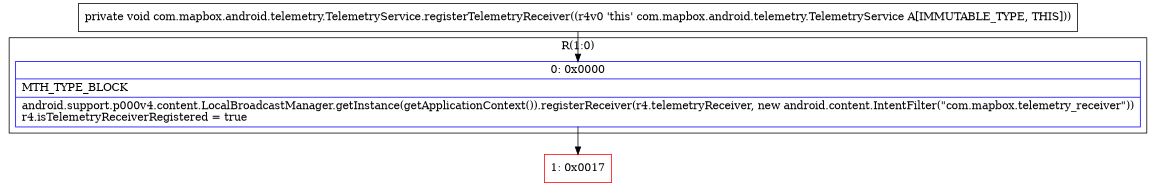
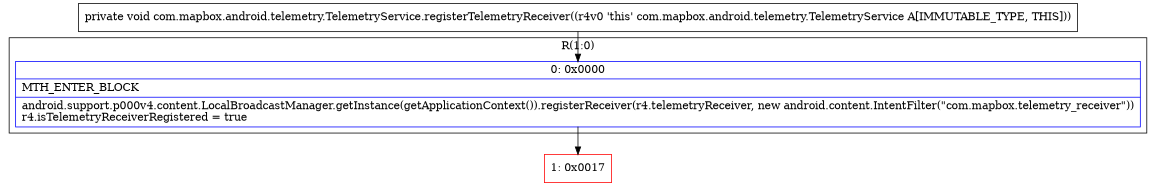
node "0: 0x0000": text "MTH_TYPE_BLOCK" -> "MTH_ENTER_BLOCK"
